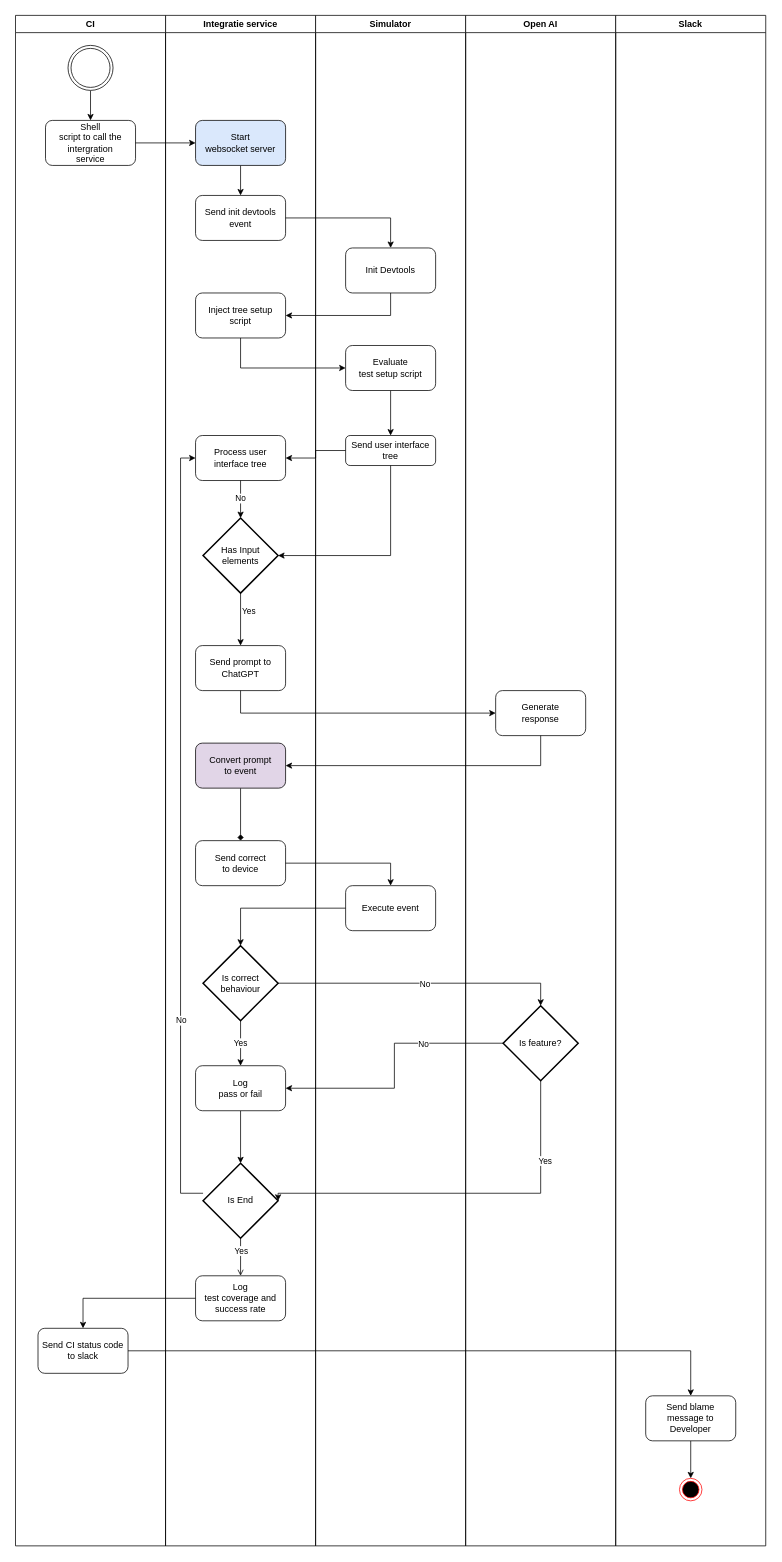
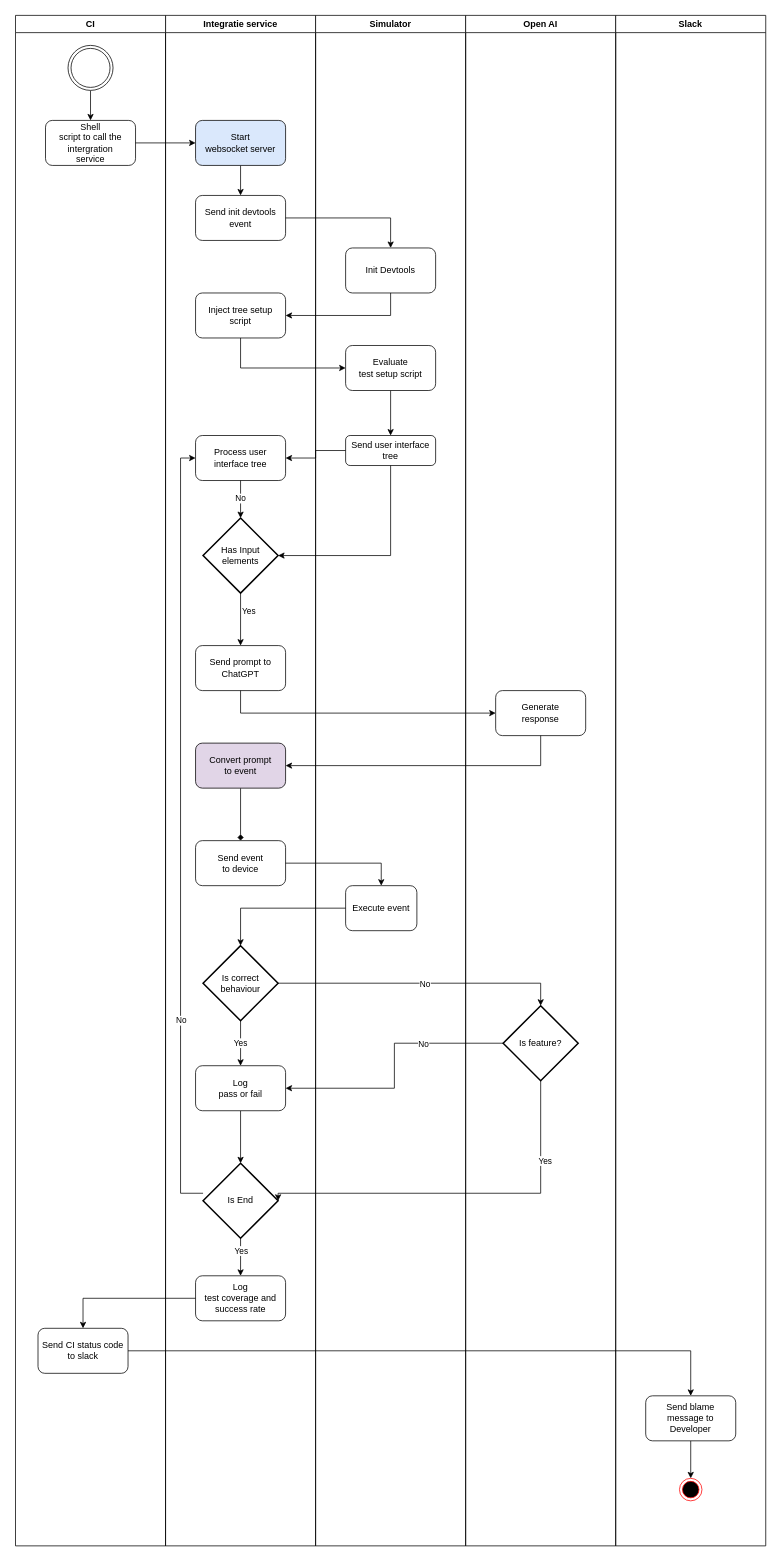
node "Send correct to device": label "Send correct to device" -> "Send event to device"
node "Execute event": size 90x45 -> 71x45
edge "Is End" -> "Log test coverage and success rate": arrowhead open -> classic
